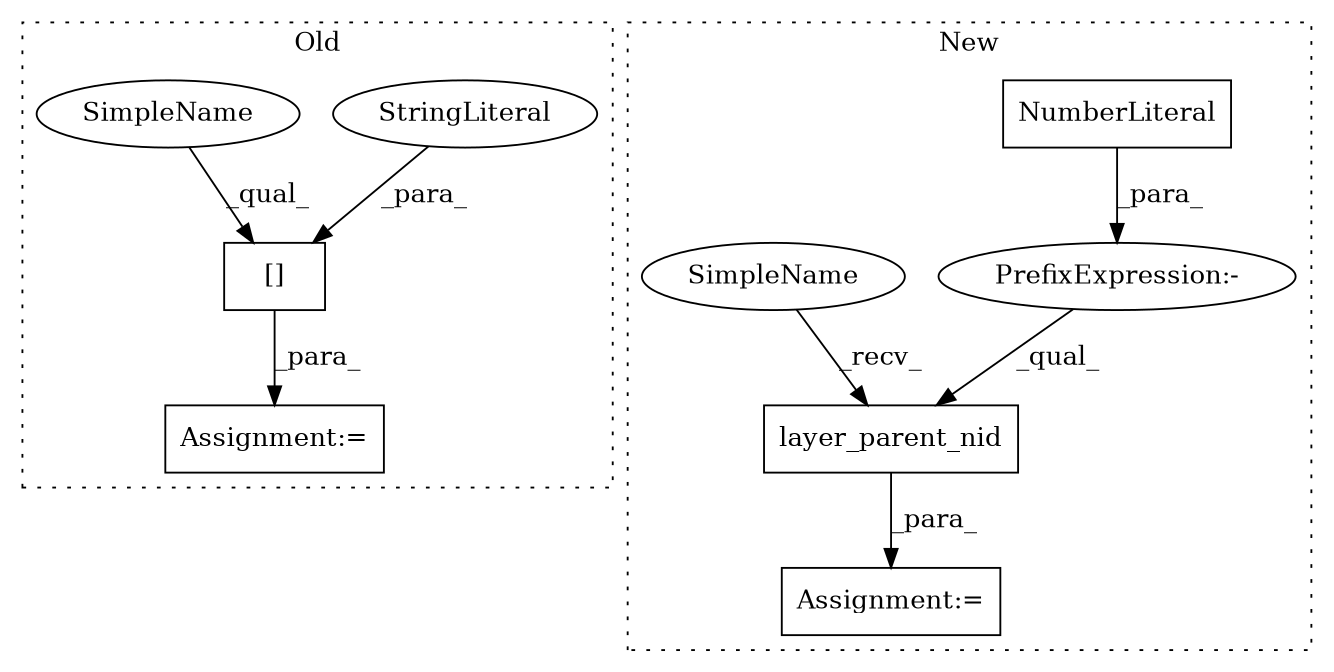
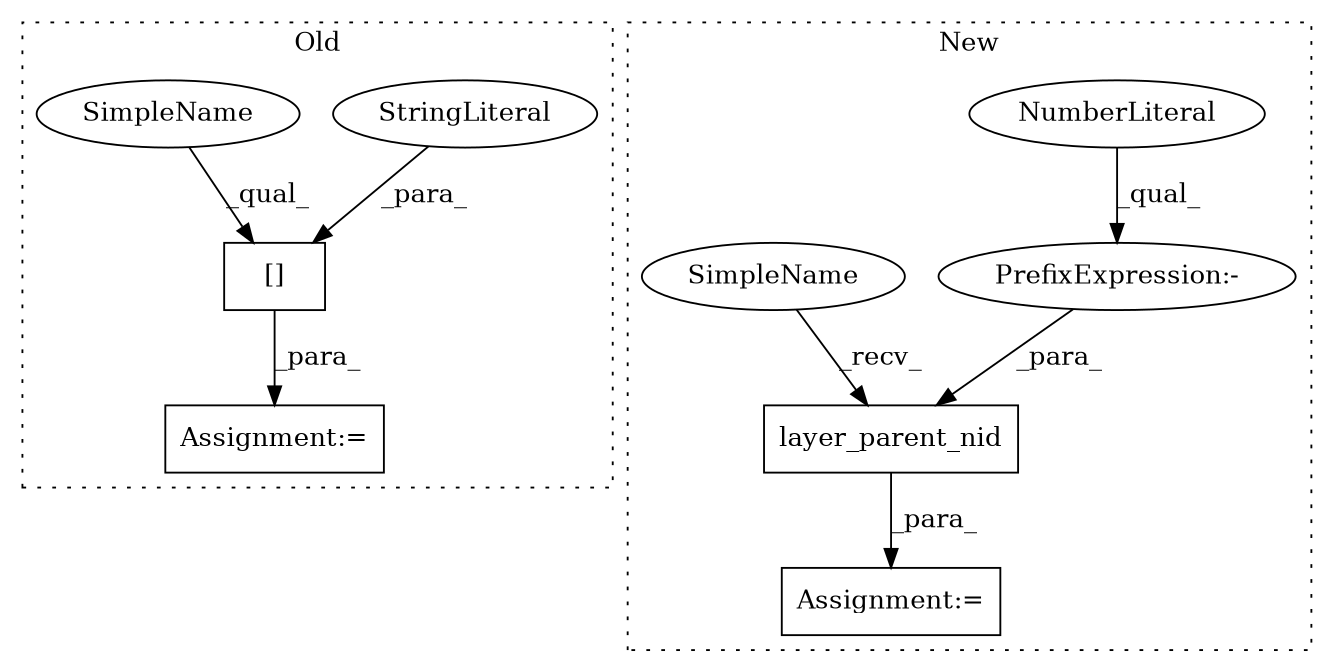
node "NumberLiteral": shape box -> ellipse
edge "NumberLiteral" -> "PrefixExpression:-": label "_para_" -> "_qual_"
edge "PrefixExpression:-" -> "layer_parent_nid": label "_qual_" -> "_para_"
